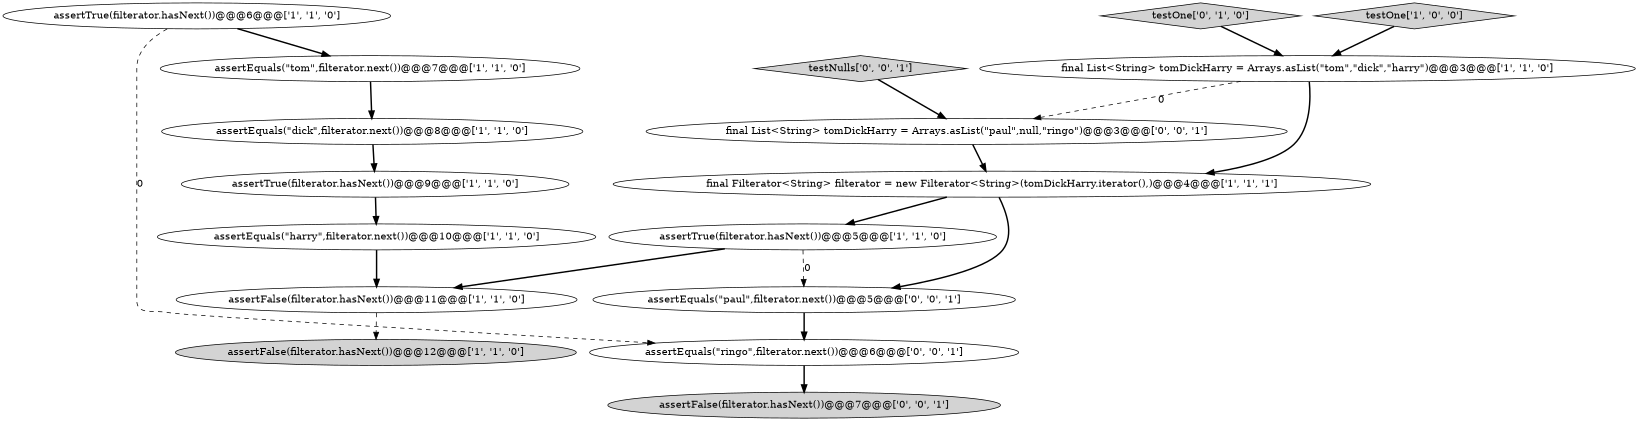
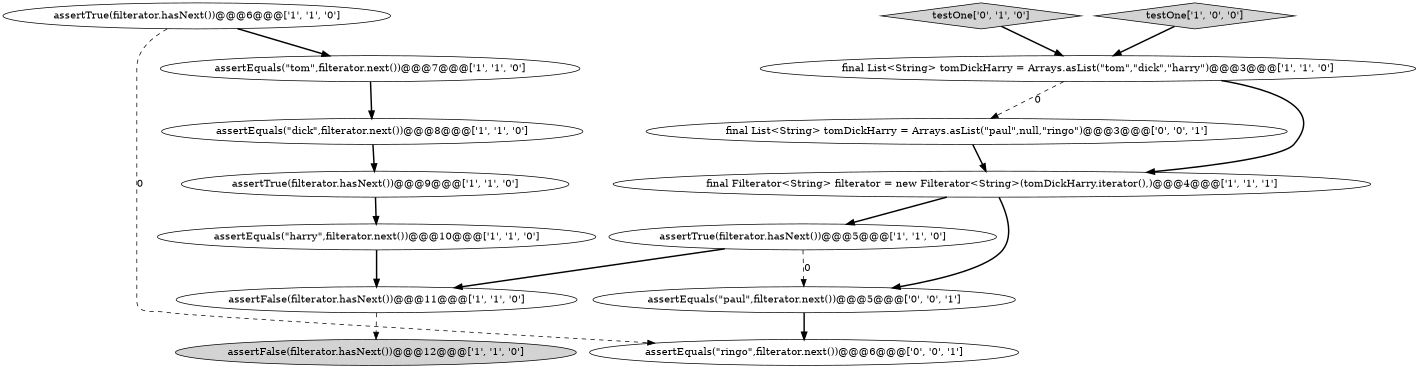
node "testNulls['0', '0', '1']": removed
node "assertFalse(filterator.hasNext())@@@7@@@['0', '0', '1']": removed
